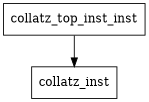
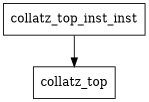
node "collatz_inst": label "collatz_inst" -> "collatz_top"
